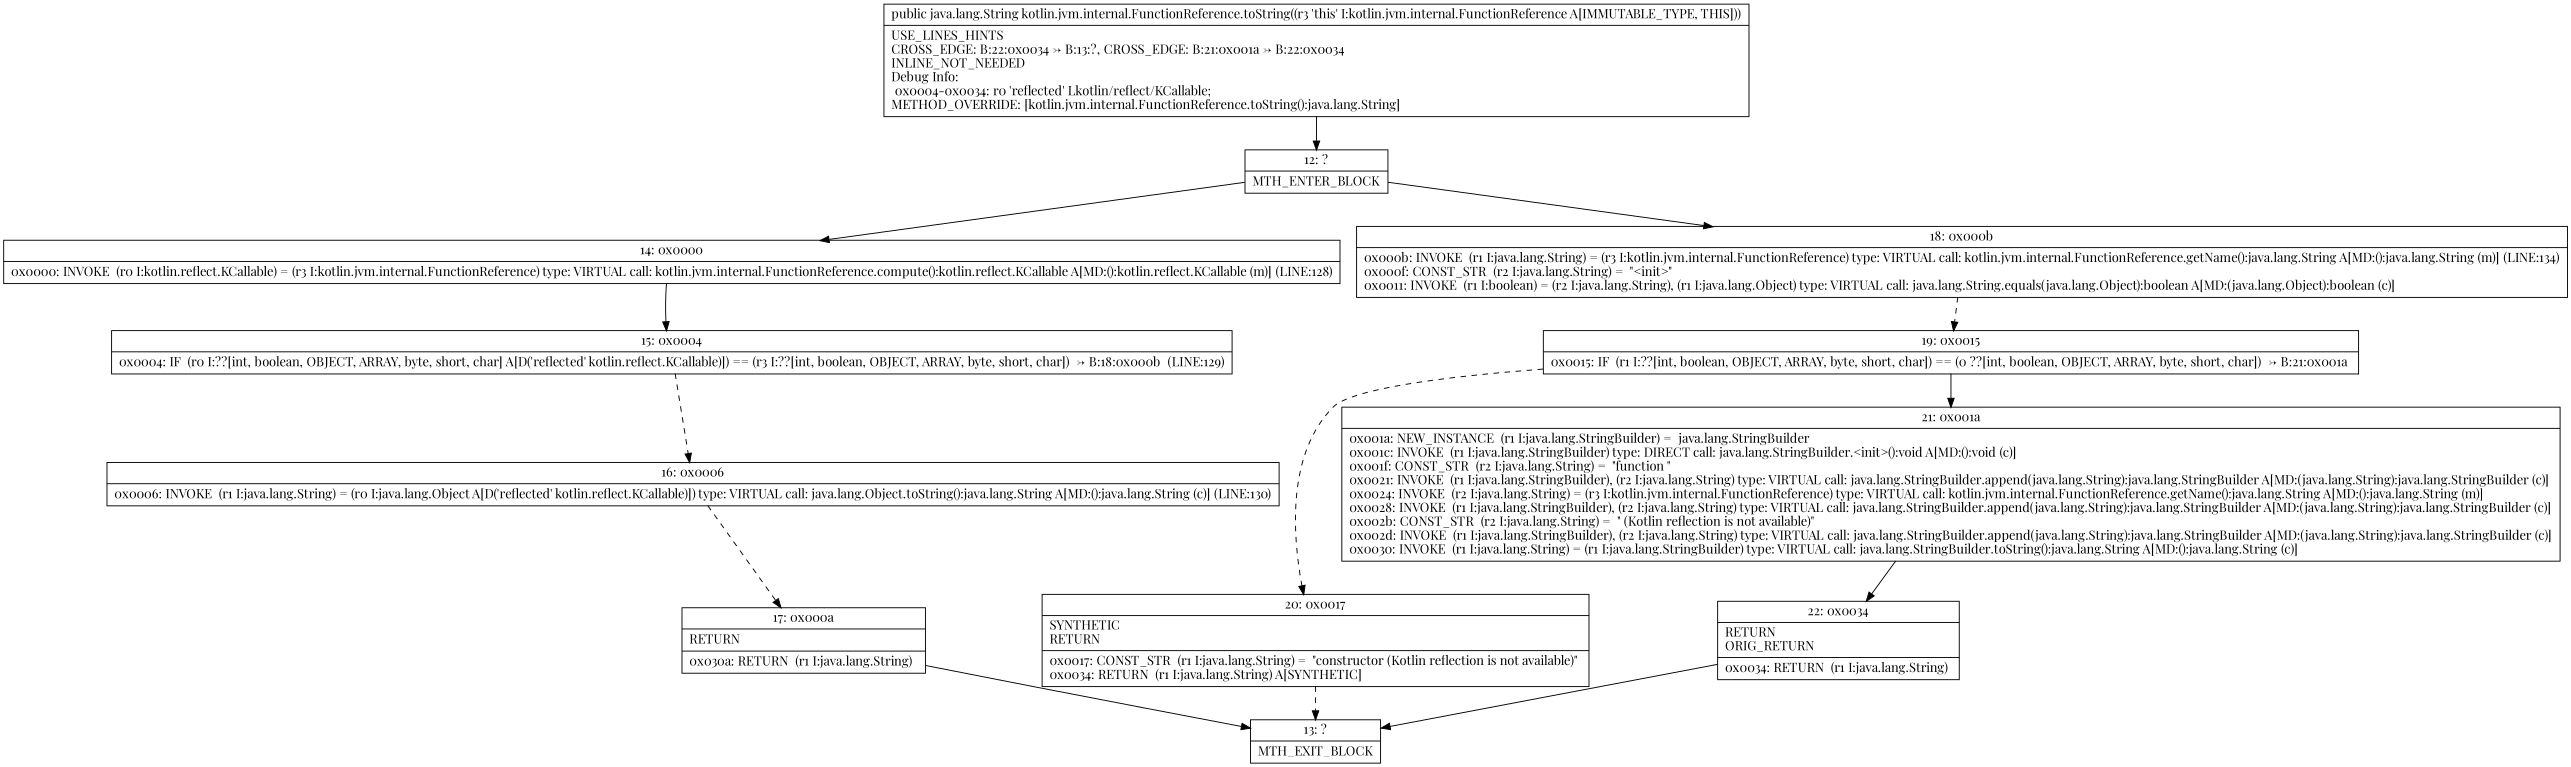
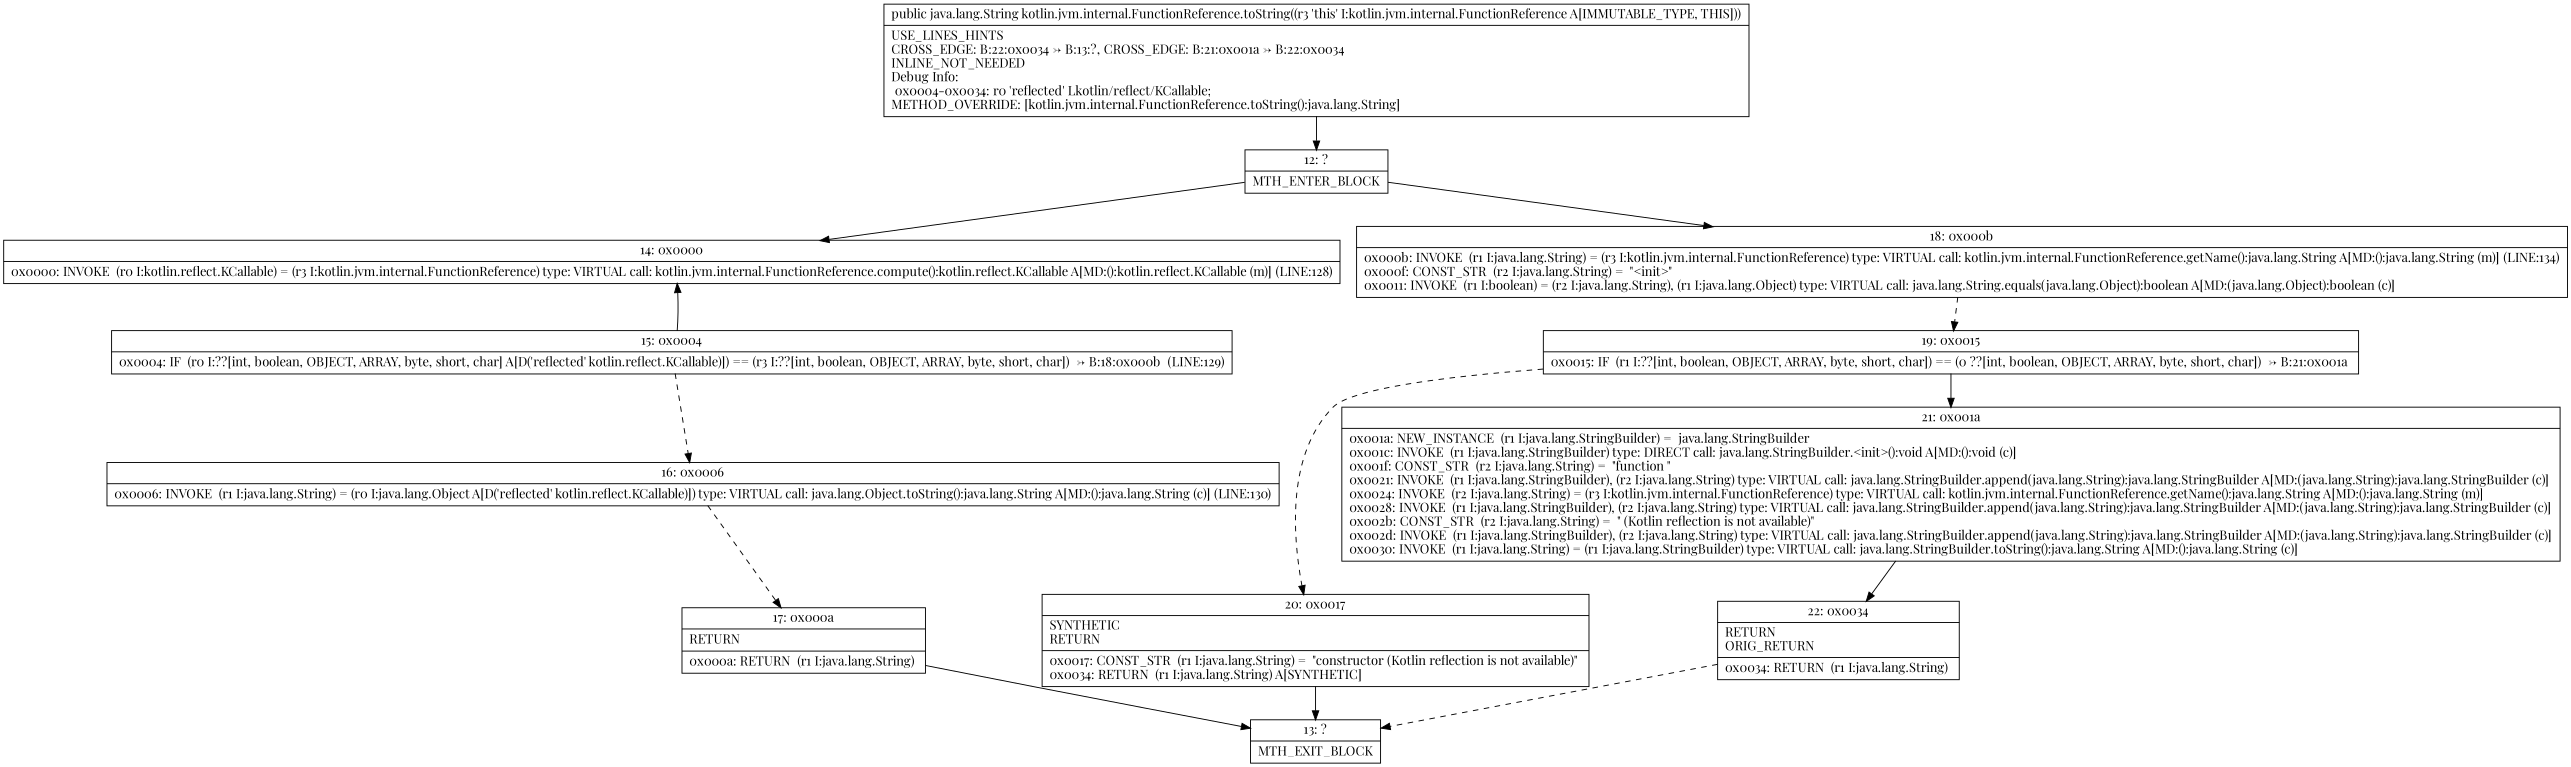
edge "14: 0x0000" -> "15: 0x0004": reversed
node "17: 0x000a": text "0x030a: RETURN  (r1 I:java.lang.String)" -> "0x000a: RETURN  (r1 I:java.lang.String)"
edge "22: 0x0034" -> "13: ?": style solid -> dashed
edge "20: 0x0017" -> "13: ?": style dashed -> solid
